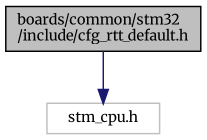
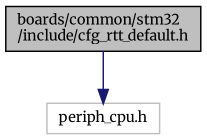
node "stm_cpu.h": label "stm_cpu.h" -> "periph_cpu.h"
